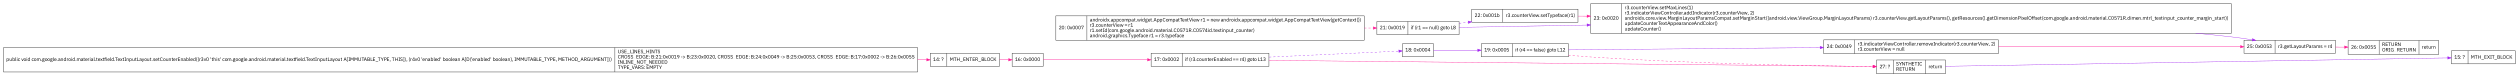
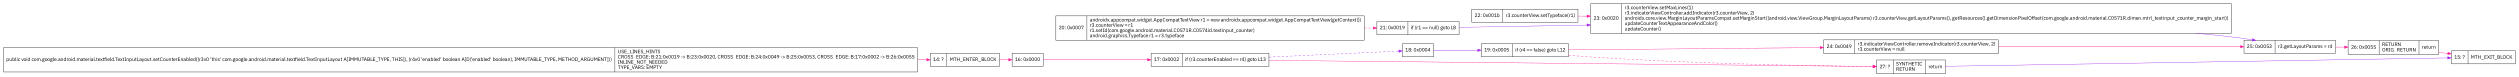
edge "21: 0x0019" -> "22: 0x001b": removed
edge "19: 0x0005" -> "24: 0x0049": color purple -> deeppink
edge "26: 0x0055" -> "15: ?": added
